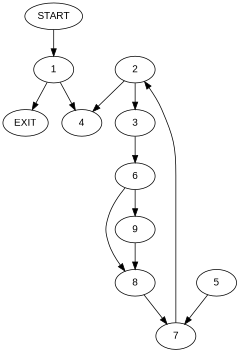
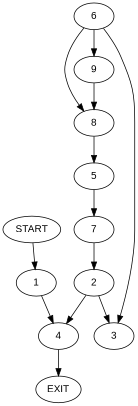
edge "1" -> "EXIT": now "4" -> "EXIT"
edge "3" -> "6": reversed
edge "8" -> "7": now "8" -> "5"
